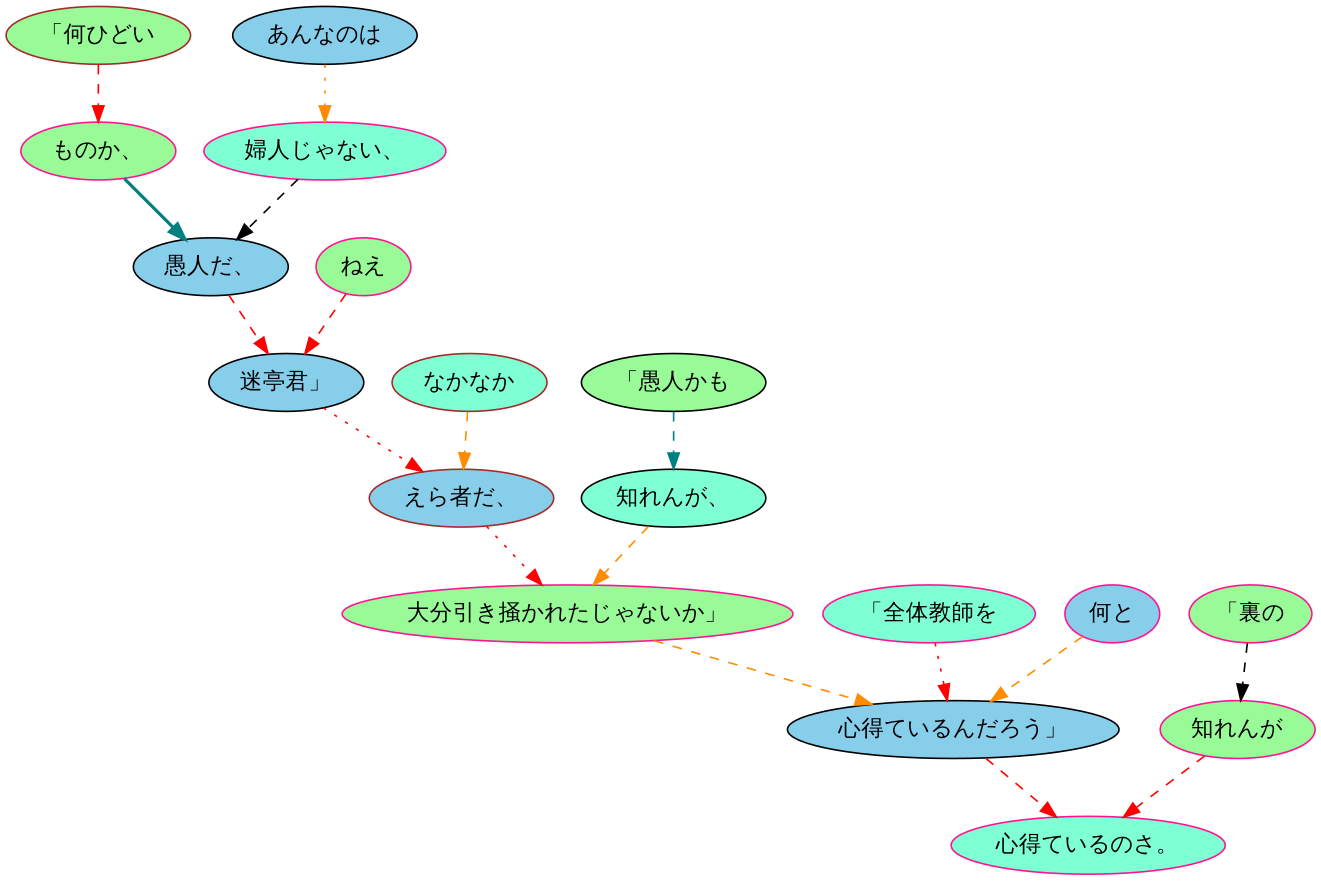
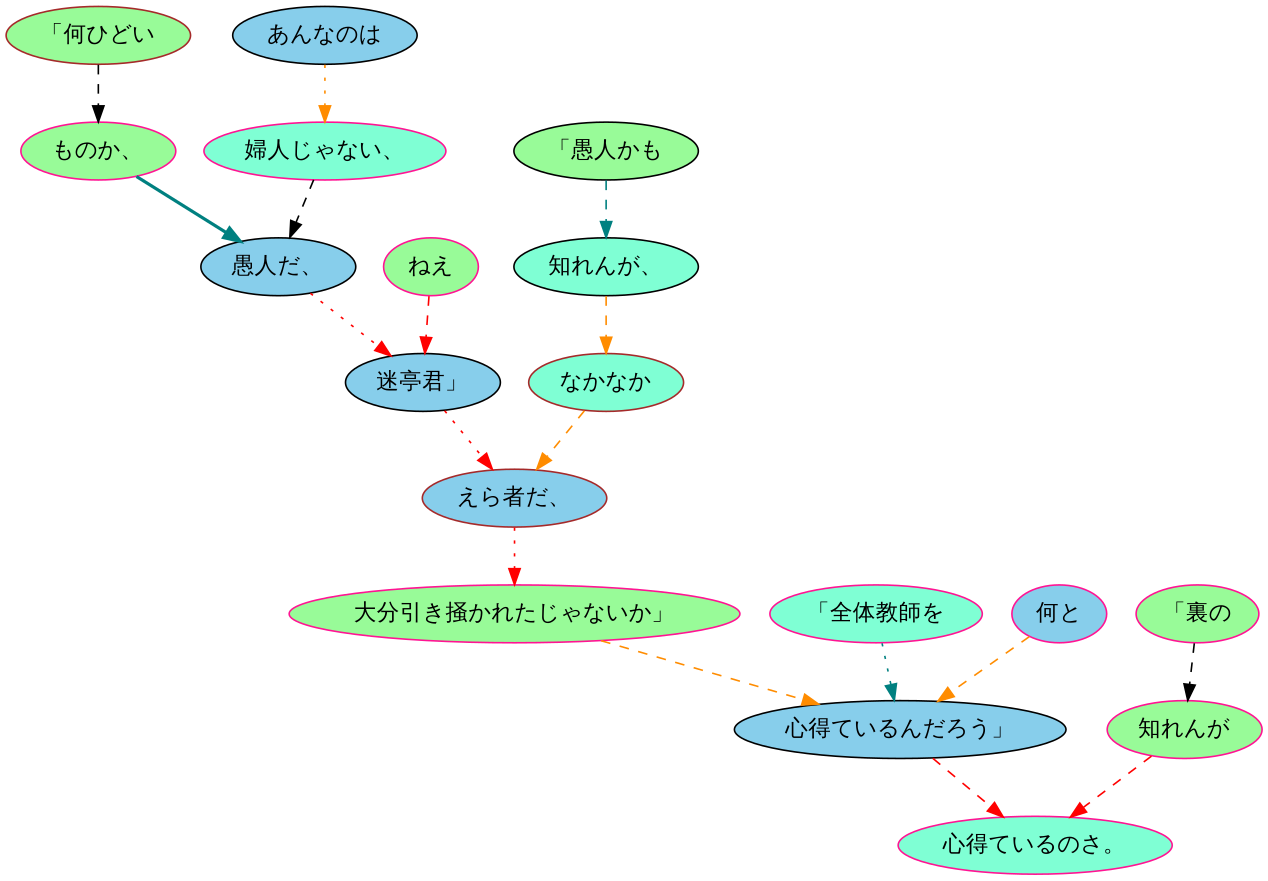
edge "「何ひどい" -> "ものか、": color red -> black
edge "愚人だ、" -> "迷亭君」": style dashed -> dotted
edge "知れんが、" -> "大分引き掻かれたじゃないか」": now "知れんが、" -> "なかなか"
edge "「全体教師を" -> "心得ているんだろう」": color red -> teal
